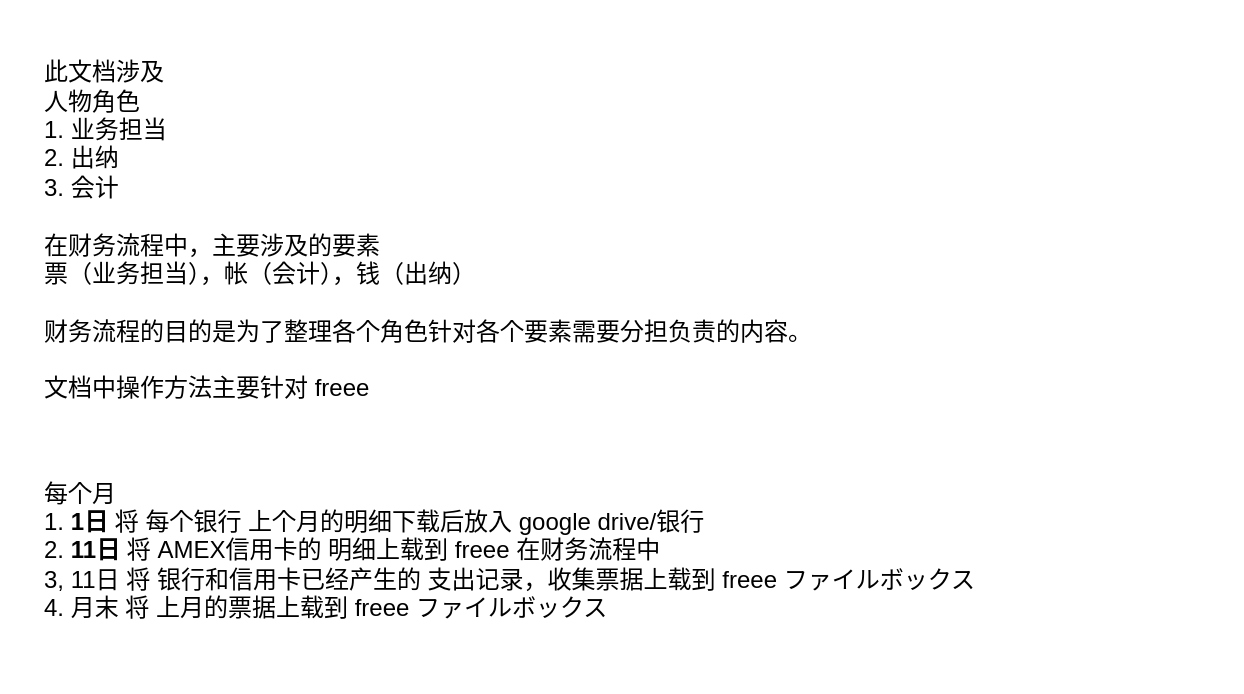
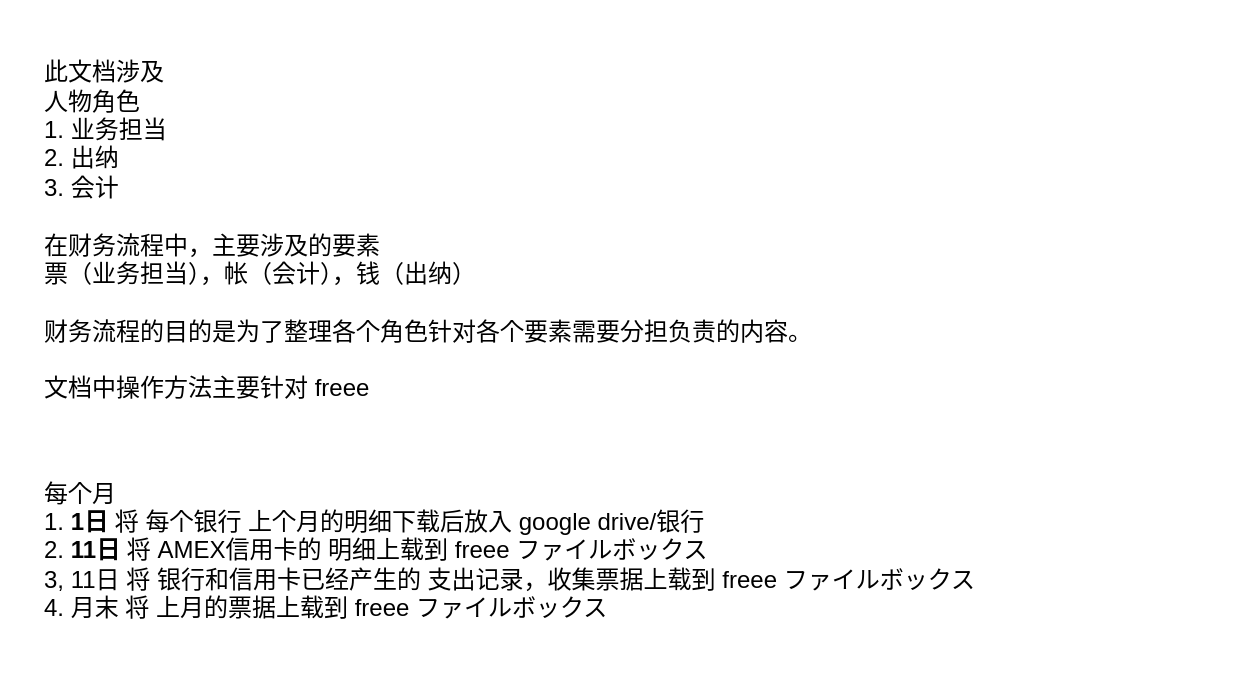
node "每个月 1. 1日 将 每个银行 上个月的明细下载后放入 google drive/银行 2. 11日 将 AMEX信用卡的 明细上载到 freee 在财务流程中 3, 11日 将 银行和信用卡已经产生的 支出记录，收集票据上载到 freee ファイルボックス 4. 月末 将 上月的票据上载到 freee ファイルボックス": label "每个月 1. 1日 将 每个银行 上个月的明细下载后放入 google drive/银行 2. 11日 将 AMEX信用卡的 明细上载到 freee 在财务流程中 3, 11日 将 银行和信用卡已经产生的 支出记录，收集票据上载到 freee ファイルボックス 4. 月末 将 上月的票据上载到 freee ファイルボックス" -> "每个月 1. 1日 将 每个银行 上个月的明细下载后放入 google drive/银行 2. 11日 将 AMEX信用卡的 明细上载到 freee ファイルボックス 3, 11日 将 银行和信用卡已经产生的 支出记录，收集票据上载到 freee ファイルボックス 4. 月末 将 上月的票据上载到 freee ファイルボックス"
